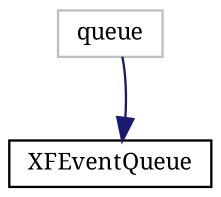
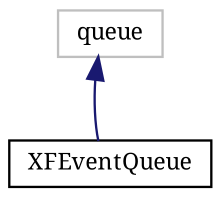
edge "queue" -> "XFEventQueue": reversed
